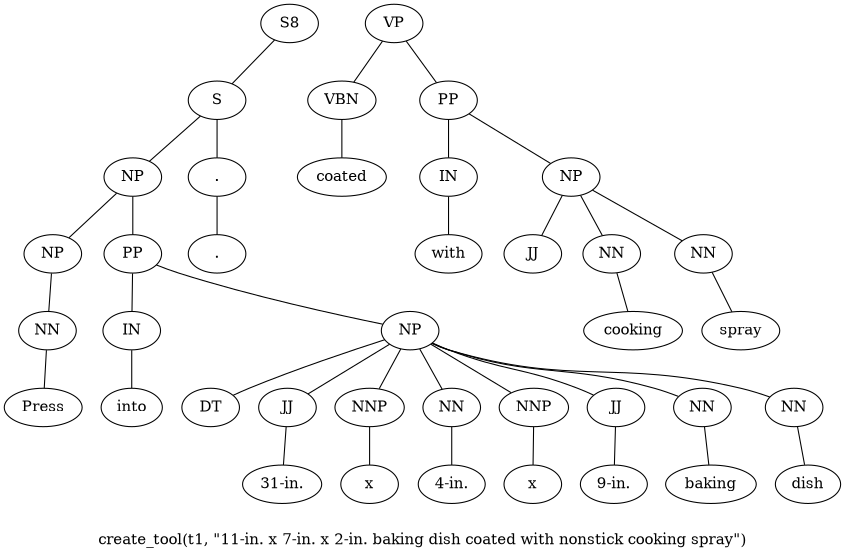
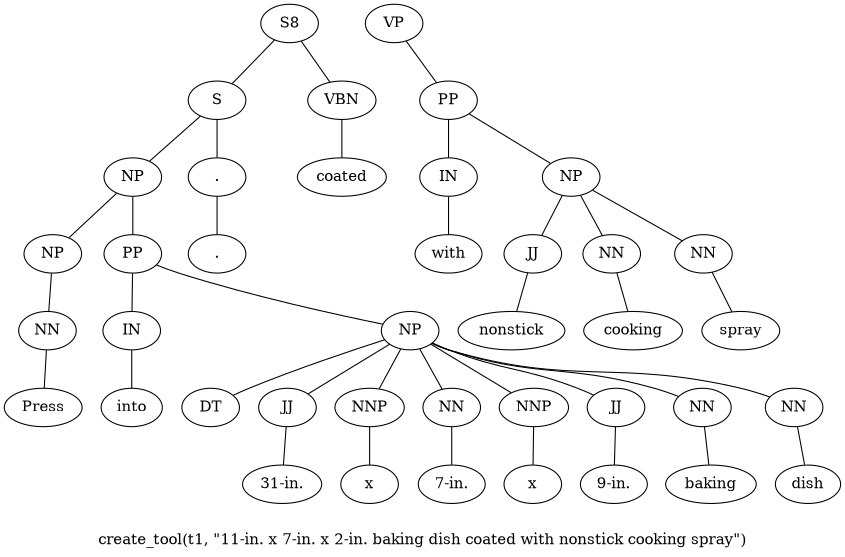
edge "VP" -- "VBN": now "S8" -- "VBN"
node "nonstick": added
node "4-in.": label "4-in." -> "7-in."
